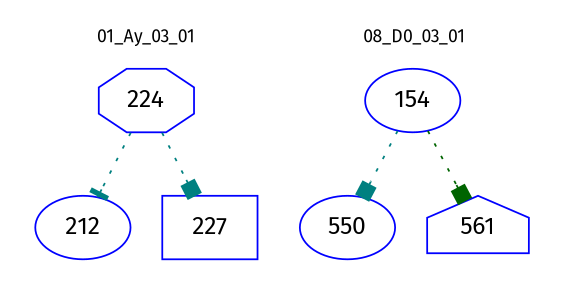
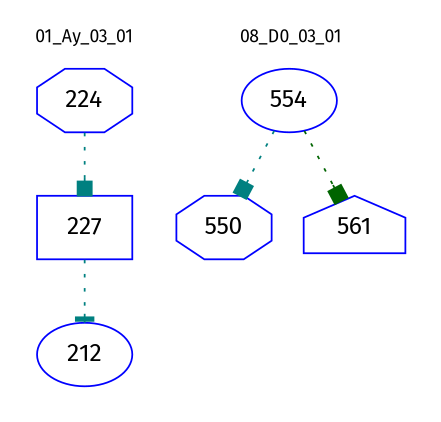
node "154": label "154" -> "554"
edge "224" -> "212": now "227" -> "212"
node "550": shape ellipse -> octagon
